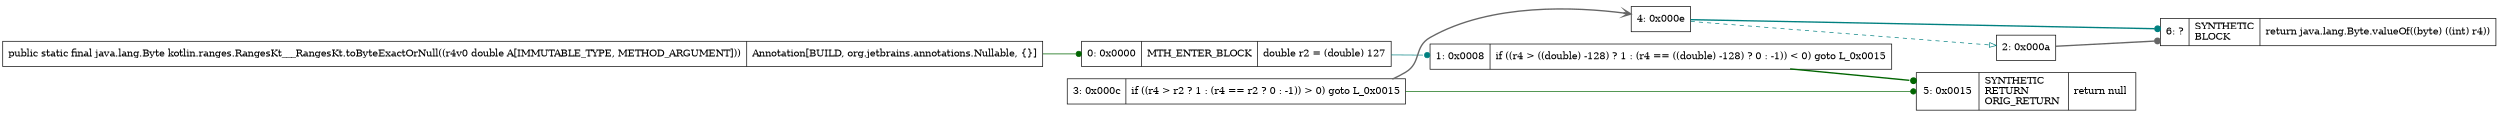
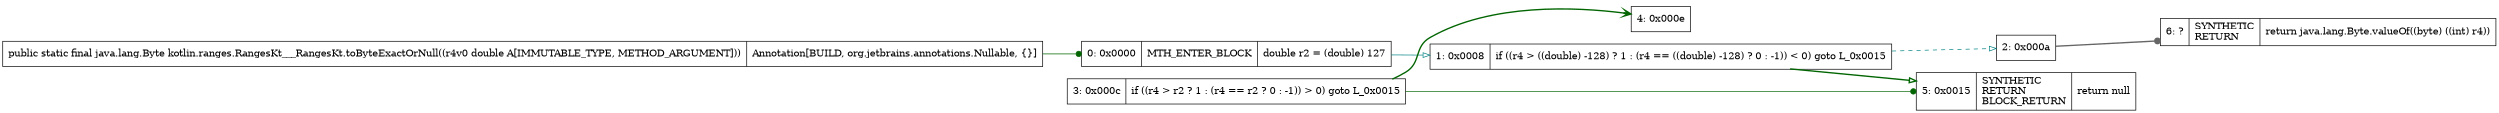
edge "3: 0x000c" -> "4: 0x000e": color gray40 -> darkgreen
edge "4: 0x000e" -> "6: ?": removed
edge "4: 0x000e" -> "2: 0x000a": now "1: 0x0008" -> "2: 0x000a"
node "6: ?": text "BLOCK" -> "RETURN"
edge "0: 0x0000" -> "1: 0x0008": arrowhead dot -> onormal
edge "1: 0x0008" -> "5: 0x0015": arrowhead dot -> onormal
node "5: 0x0015": text "ORIG_RETURN" -> "BLOCK_RETURN"
